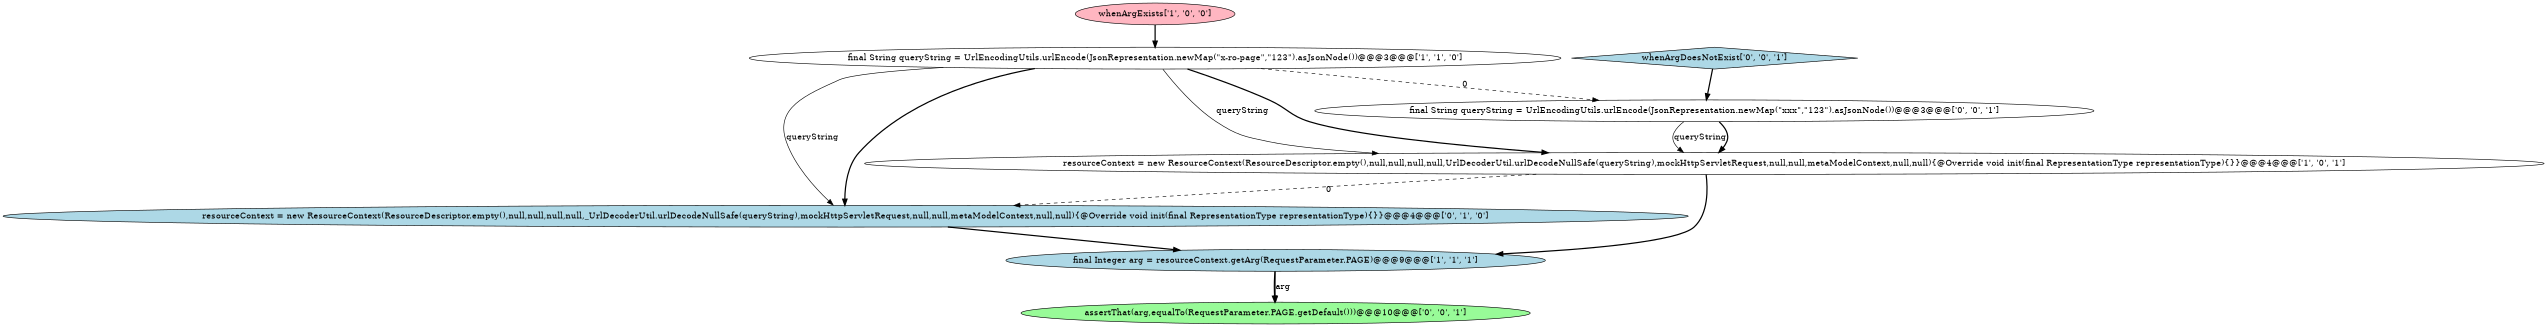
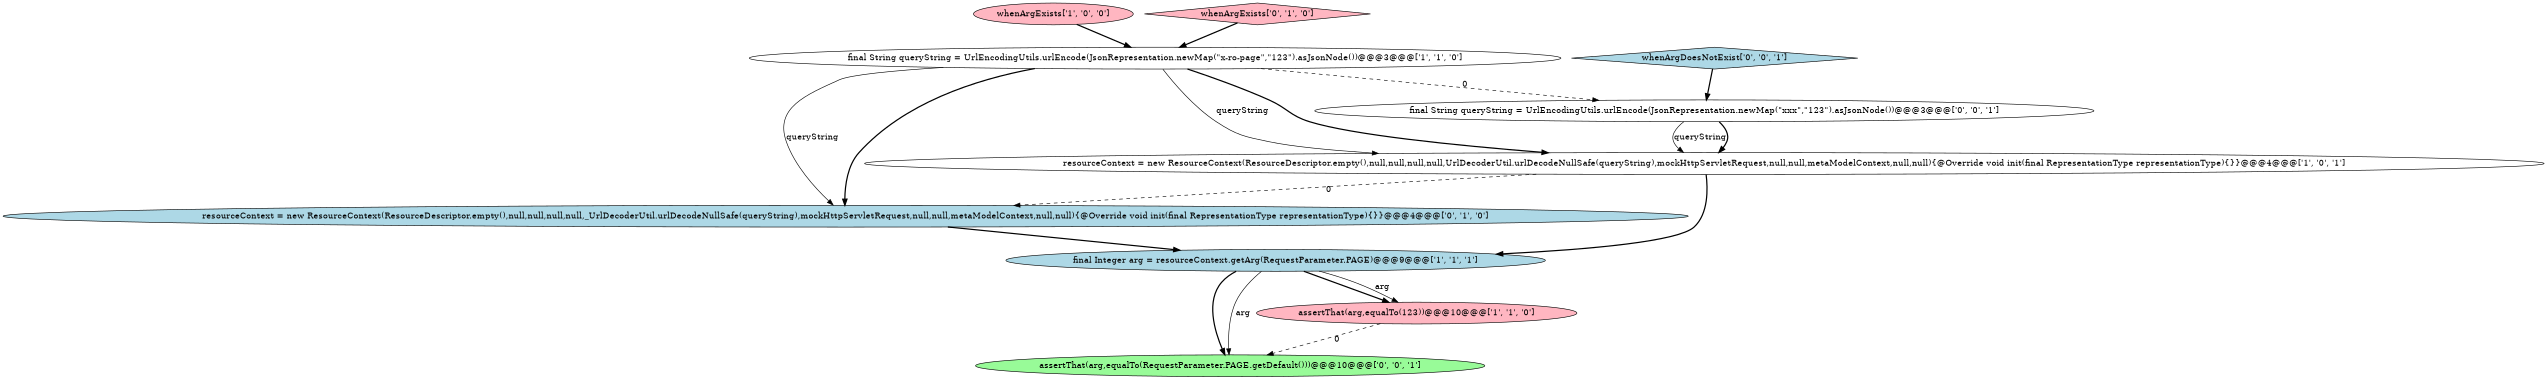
node "whenArgExists['0', '1', '0']": added
node "assertThat(arg,equalTo(123))@@@10@@@['1', '1', '0']": added
